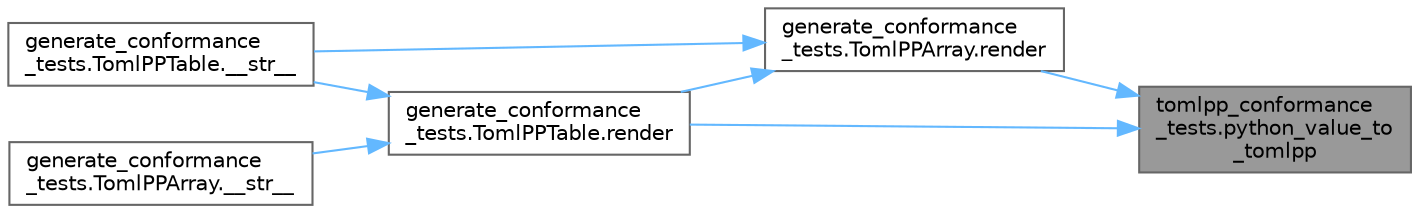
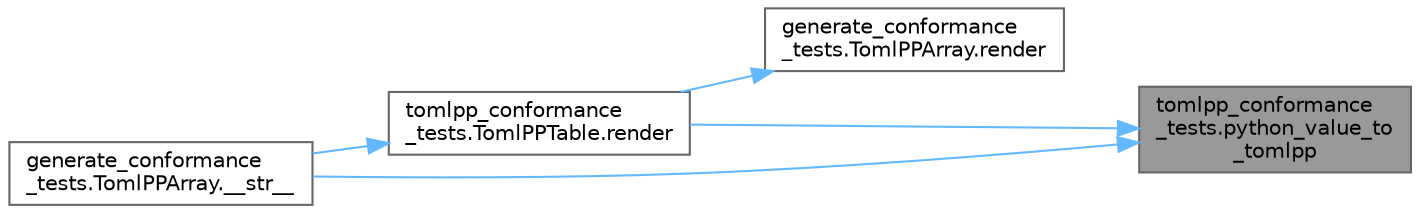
node "generate_conformance _tests.TomlPPTable.__str__": removed
edge "generate_conformance _tests.TomlPPArray.render" -> "tomlpp_conformance _tests.python_value_to _tomlpp": now "generate_conformance _tests.TomlPPArray.__str__" -> "tomlpp_conformance _tests.python_value_to _tomlpp"
node "generate_conformance _tests.TomlPPTable.render": label "generate_conformance _tests.TomlPPTable.render" -> "tomlpp_conformance _tests.TomlPPTable.render"
